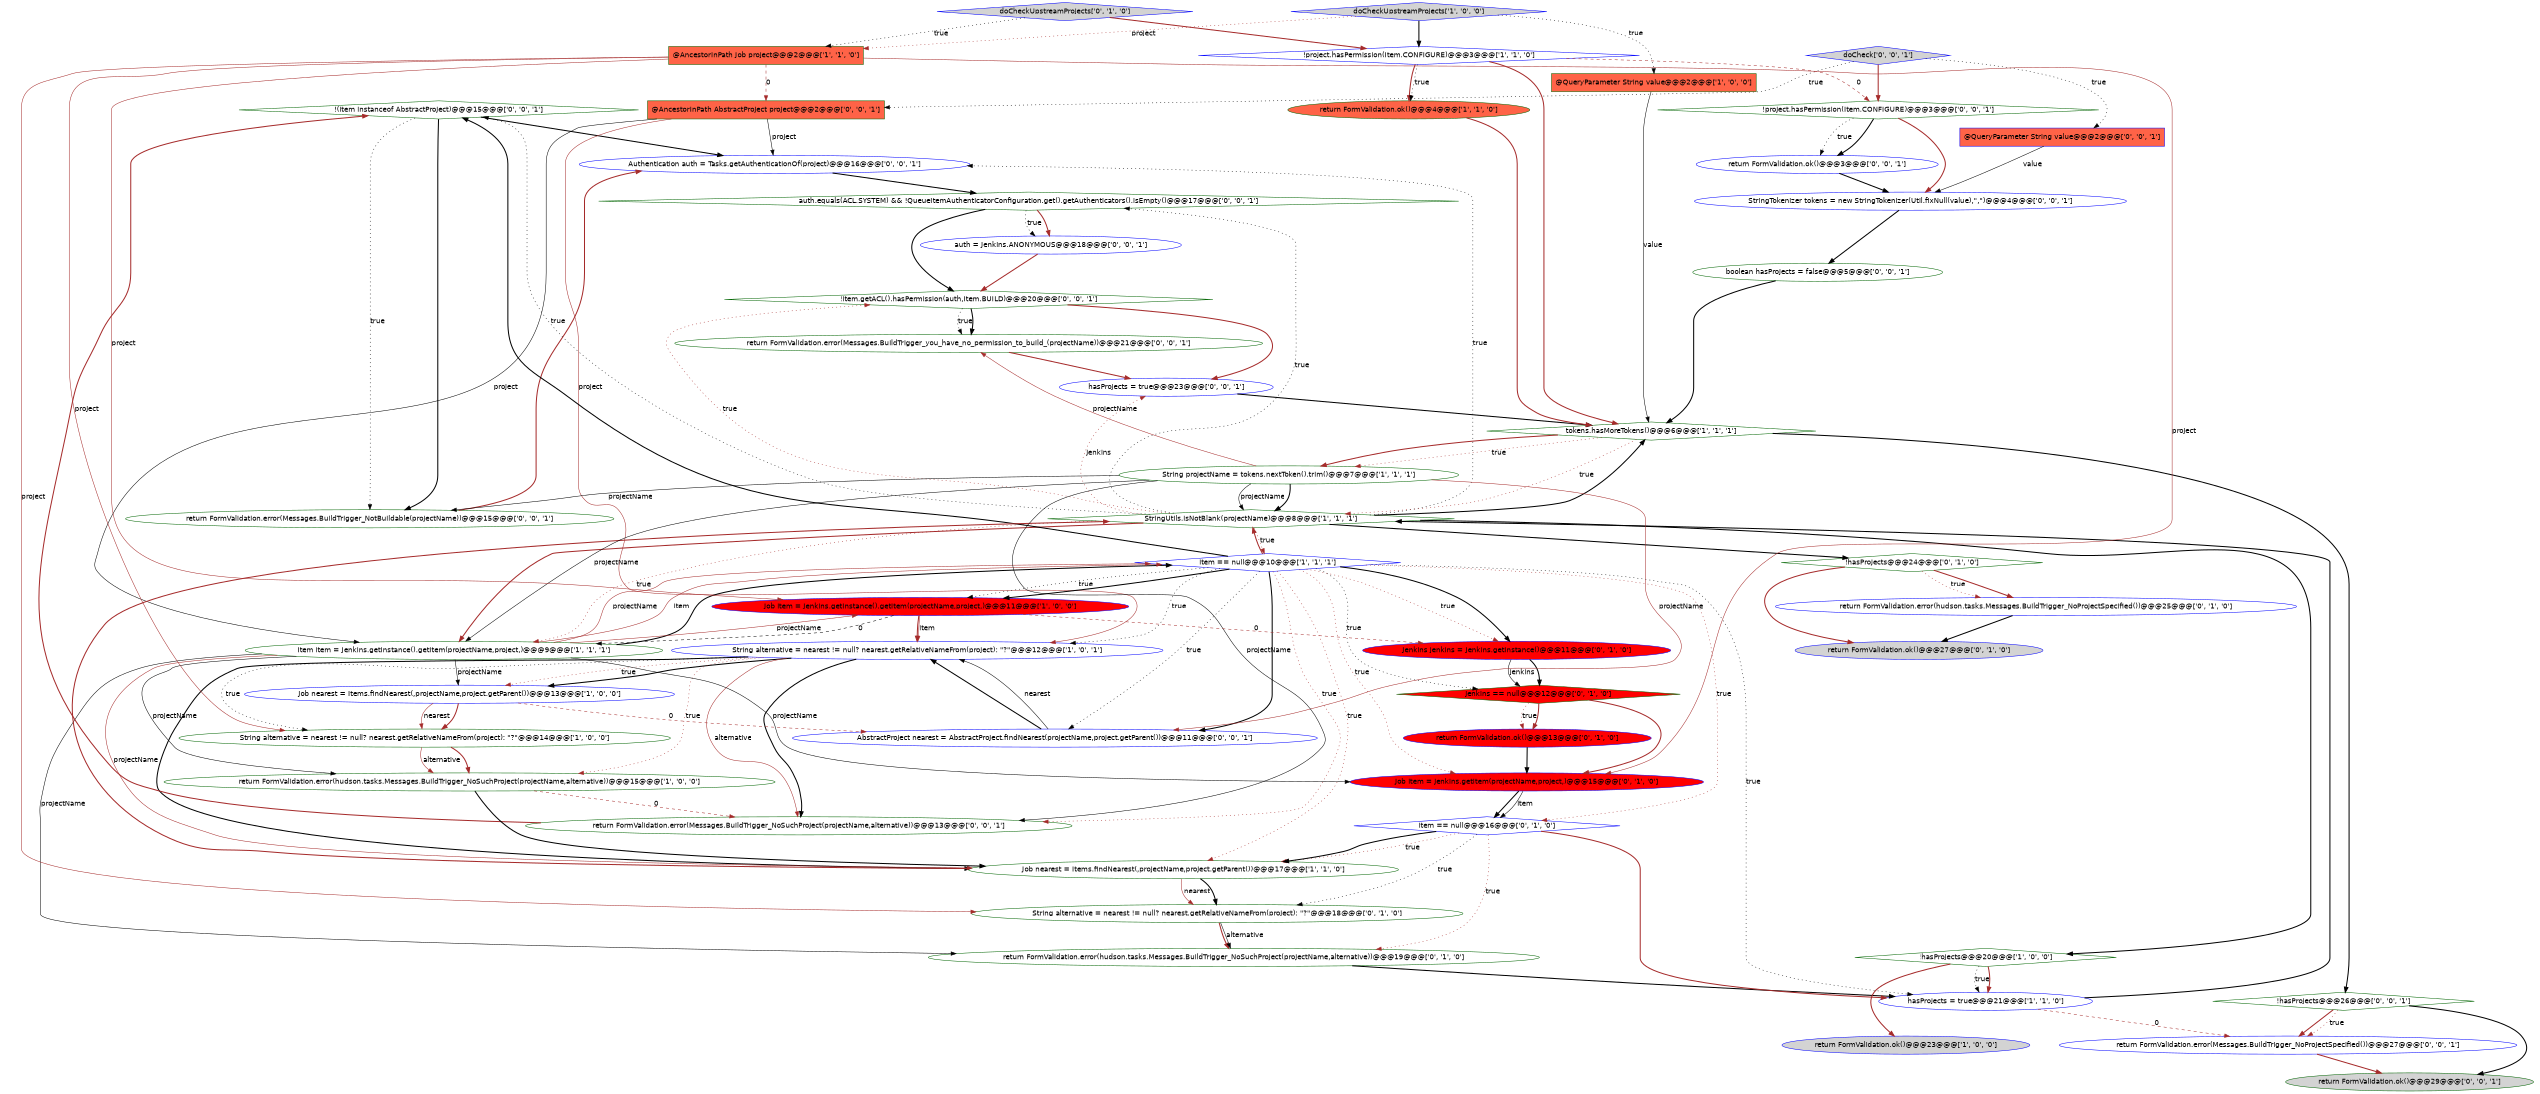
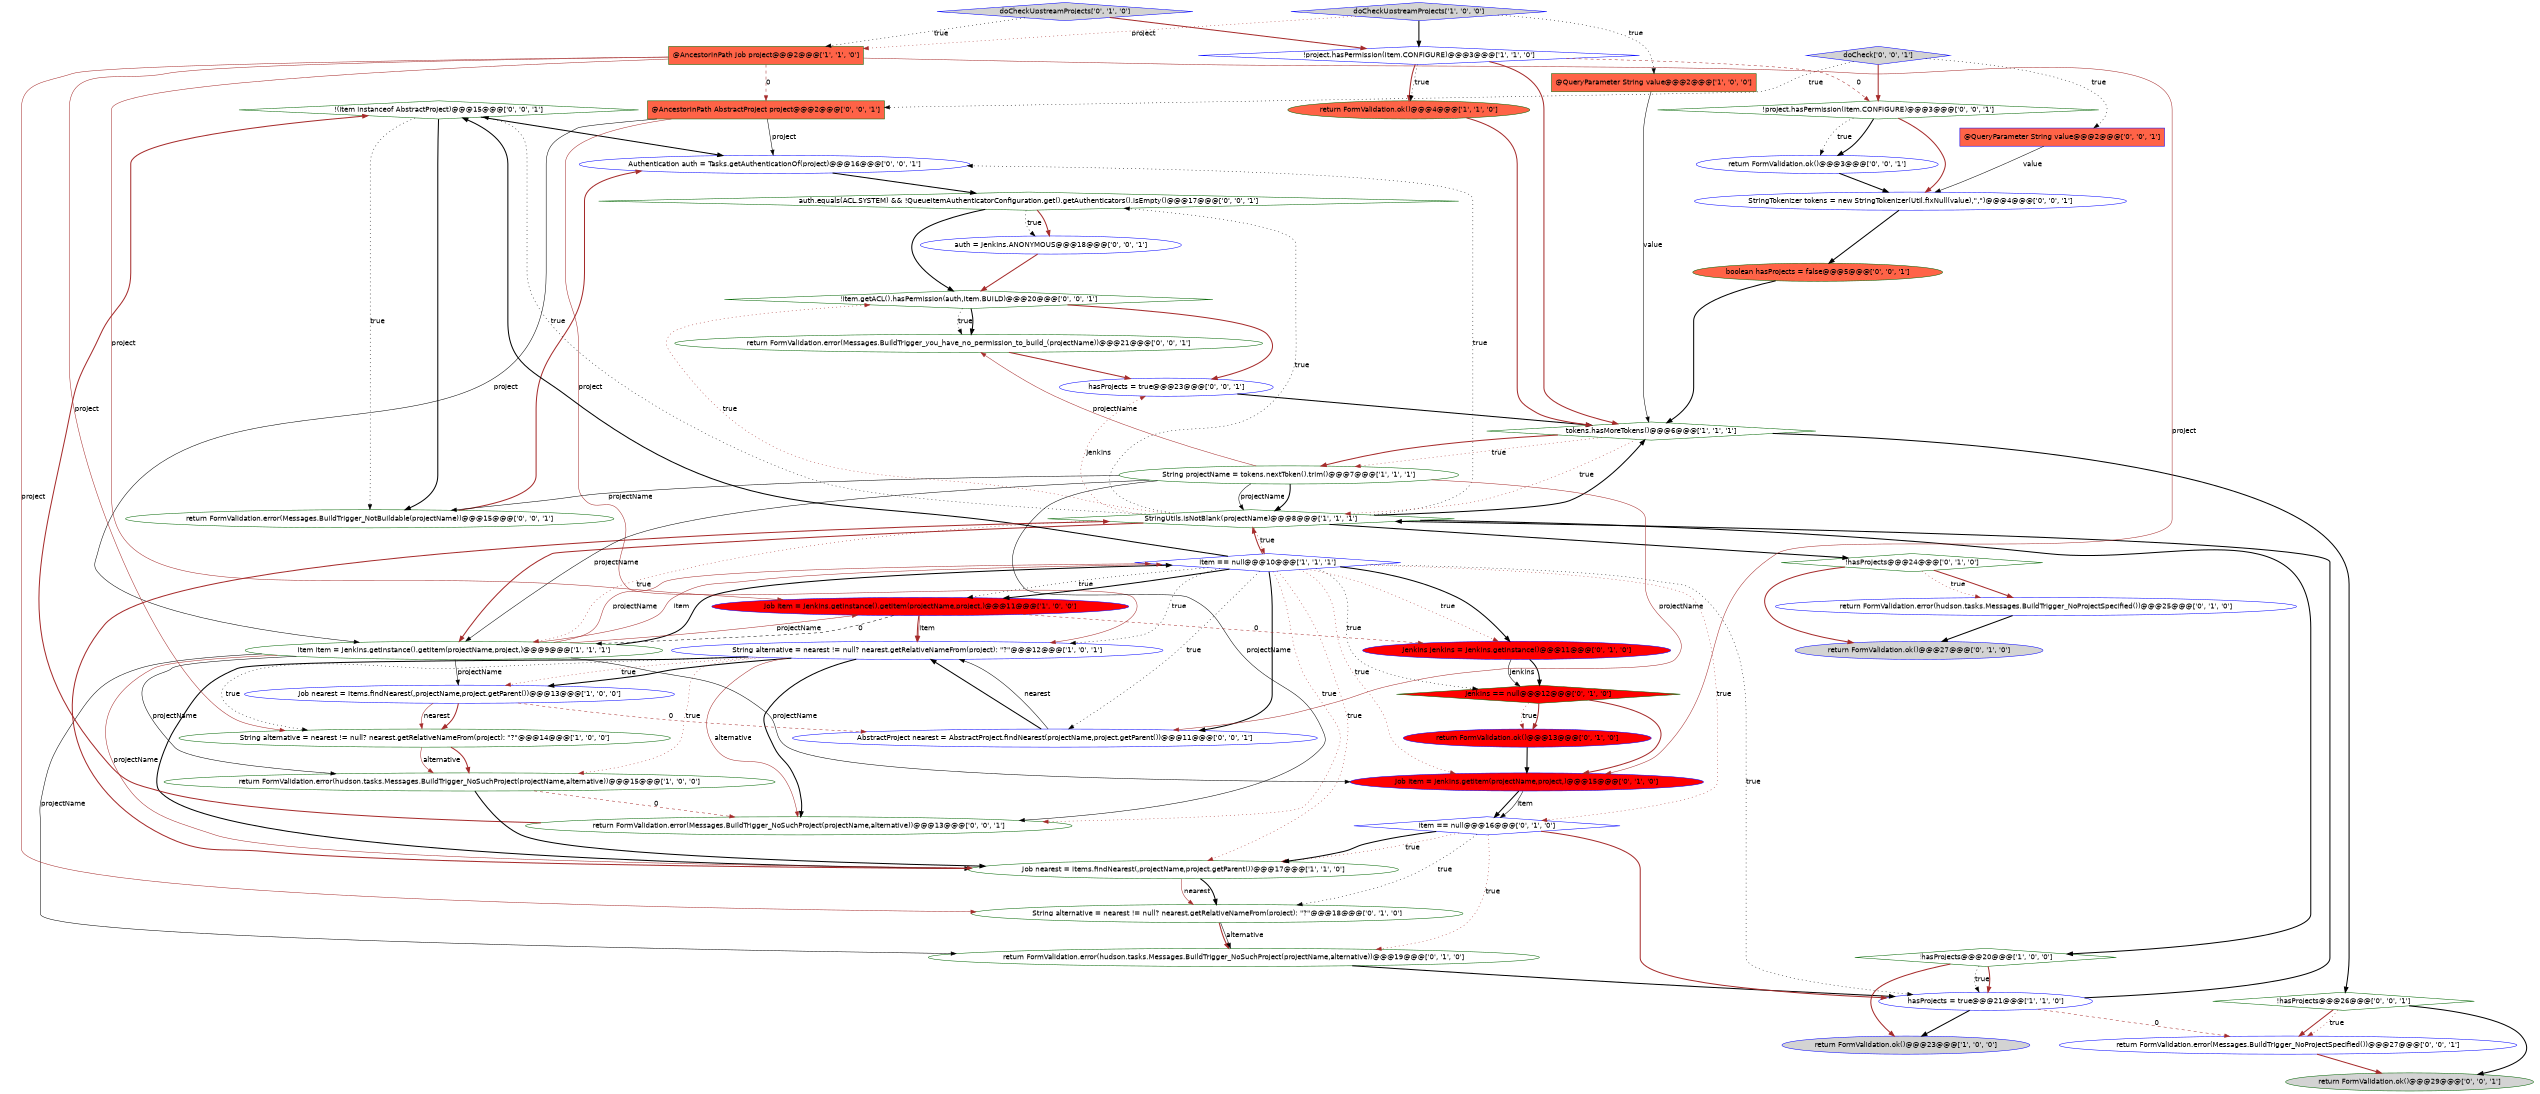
node "boolean hasProjects = false@@@5@@@['0', '0', '1']": fillcolor white -> tomato
edge "hasProjects = true@@@21@@@['1', '1', '0']" -> "return FormValidation.ok()@@@23@@@['1', '0', '0']": added
